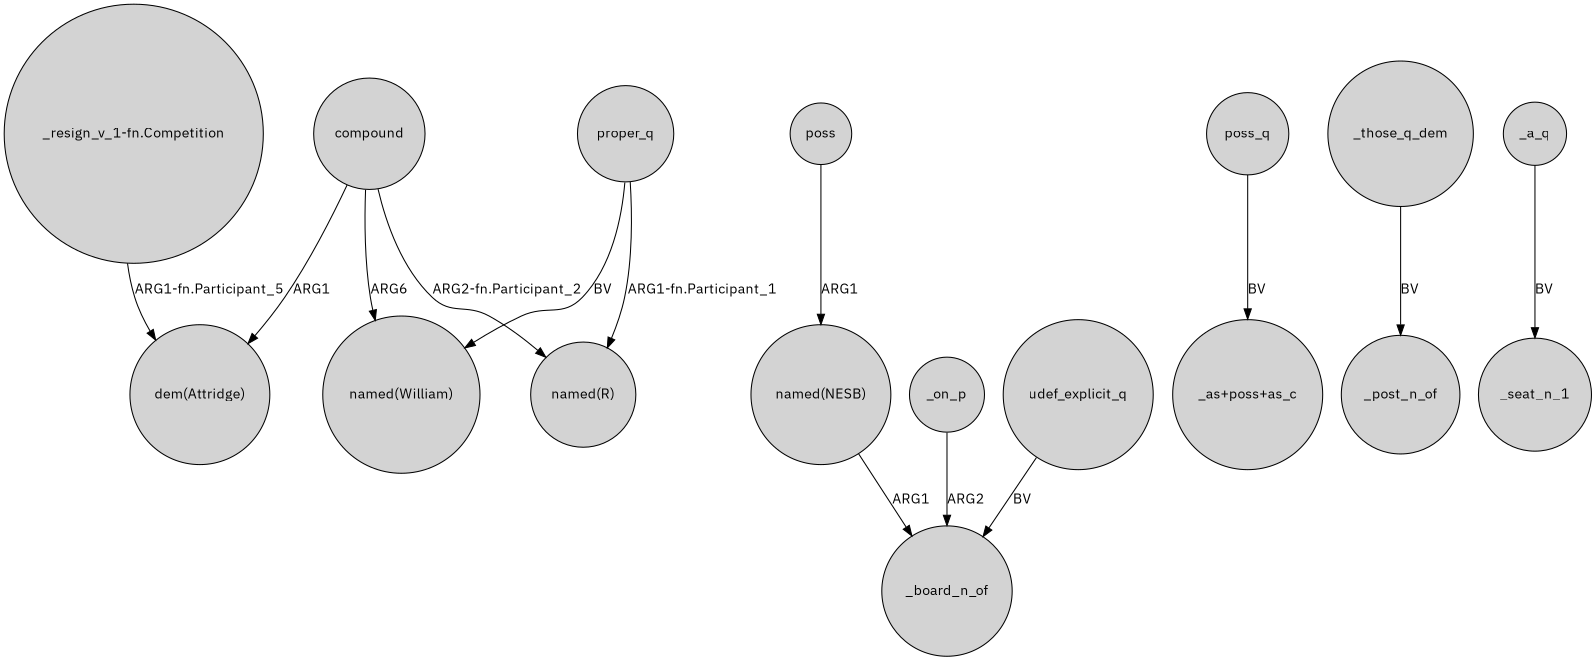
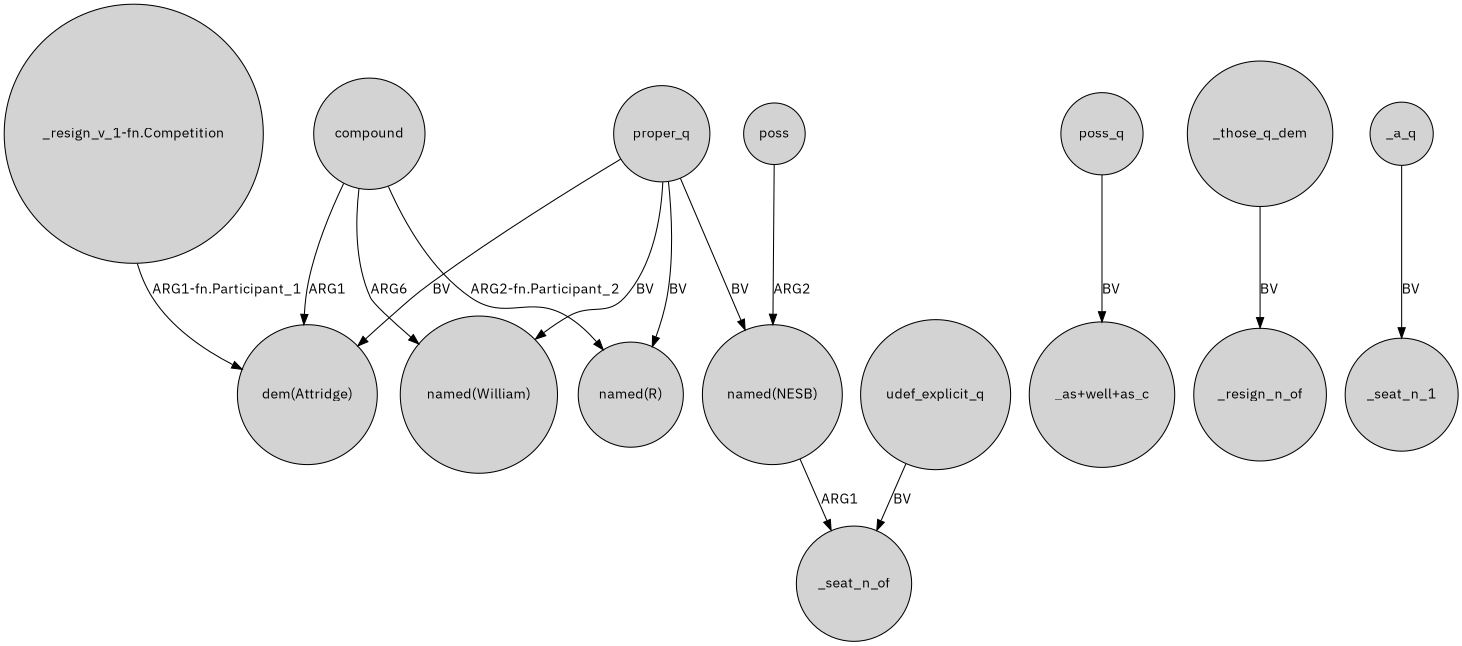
edge "proper_q" -> "dem(Attridge)": added, label "BV"
edge "proper_q" -> "named(NESB)": added, label "BV"
edge "_resign_v_1-fn.Competition" -> "dem(Attridge)": label "ARG1-fn.Participant_5" -> "ARG1-fn.Participant_1"
edge "proper_q" -> "named(R)": label "ARG1-fn.Participant_1" -> "BV"
edge "poss" -> "named(NESB)": label "ARG1" -> "ARG2"
node "_on_p": removed
node "_as+poss+as_c": label "_as+poss+as_c" -> "_as+well+as_c"
node "_post_n_of": label "_post_n_of" -> "_resign_n_of"
node "_board_n_of": label "_board_n_of" -> "_seat_n_of"
